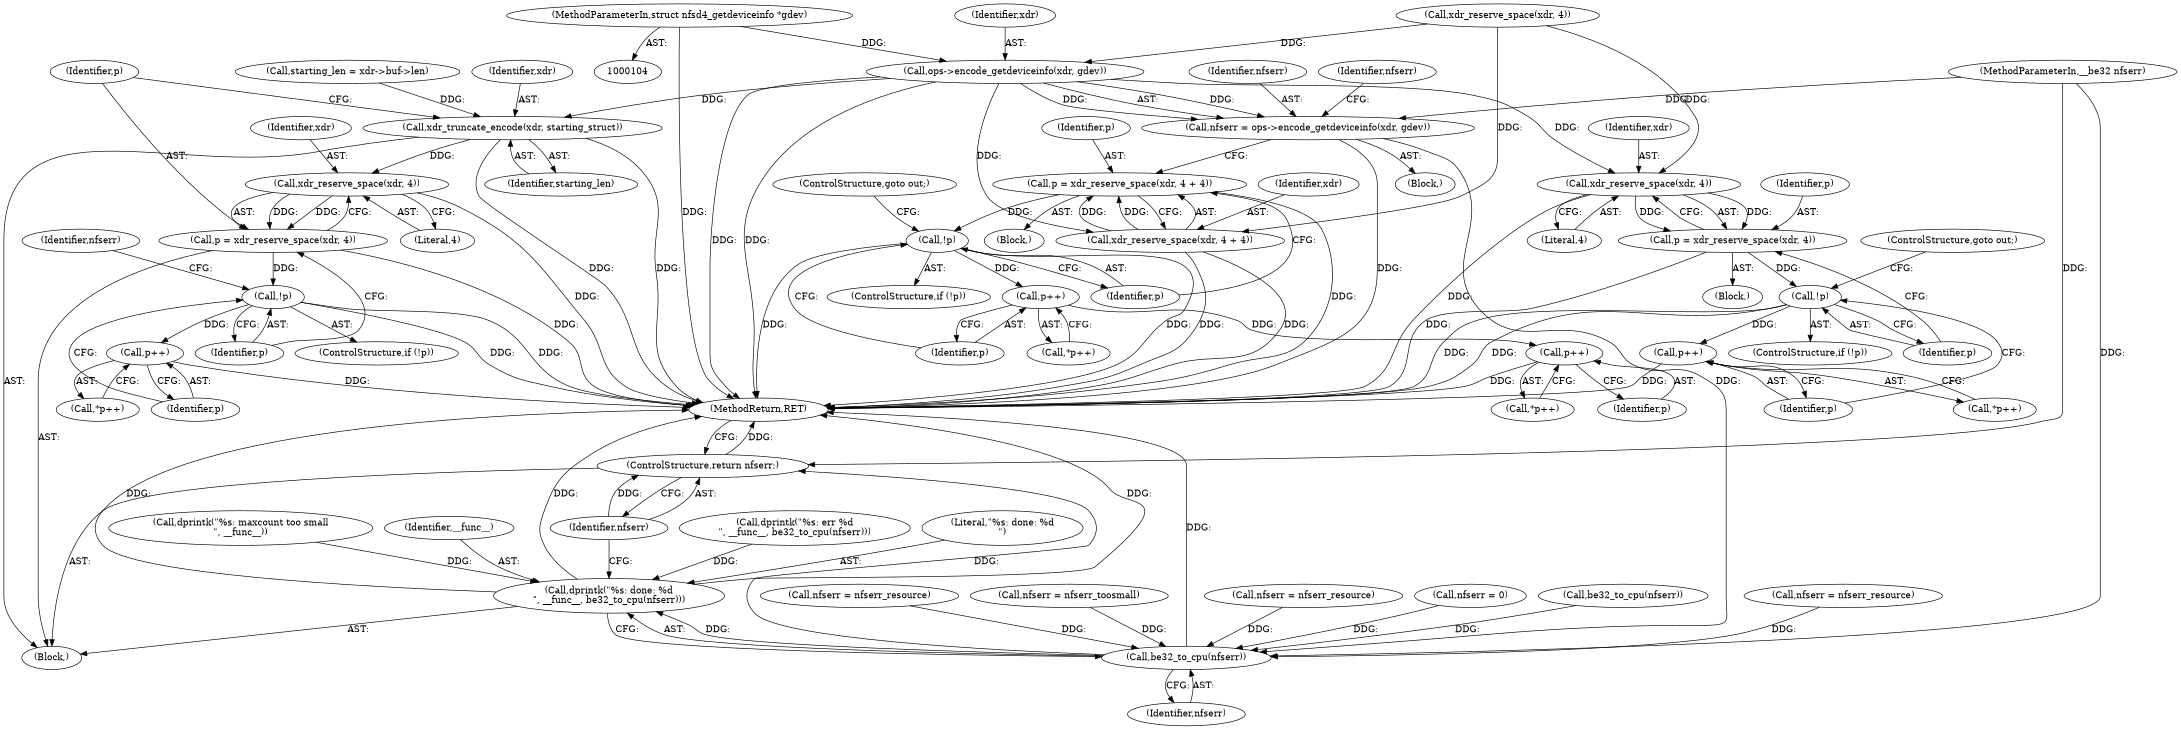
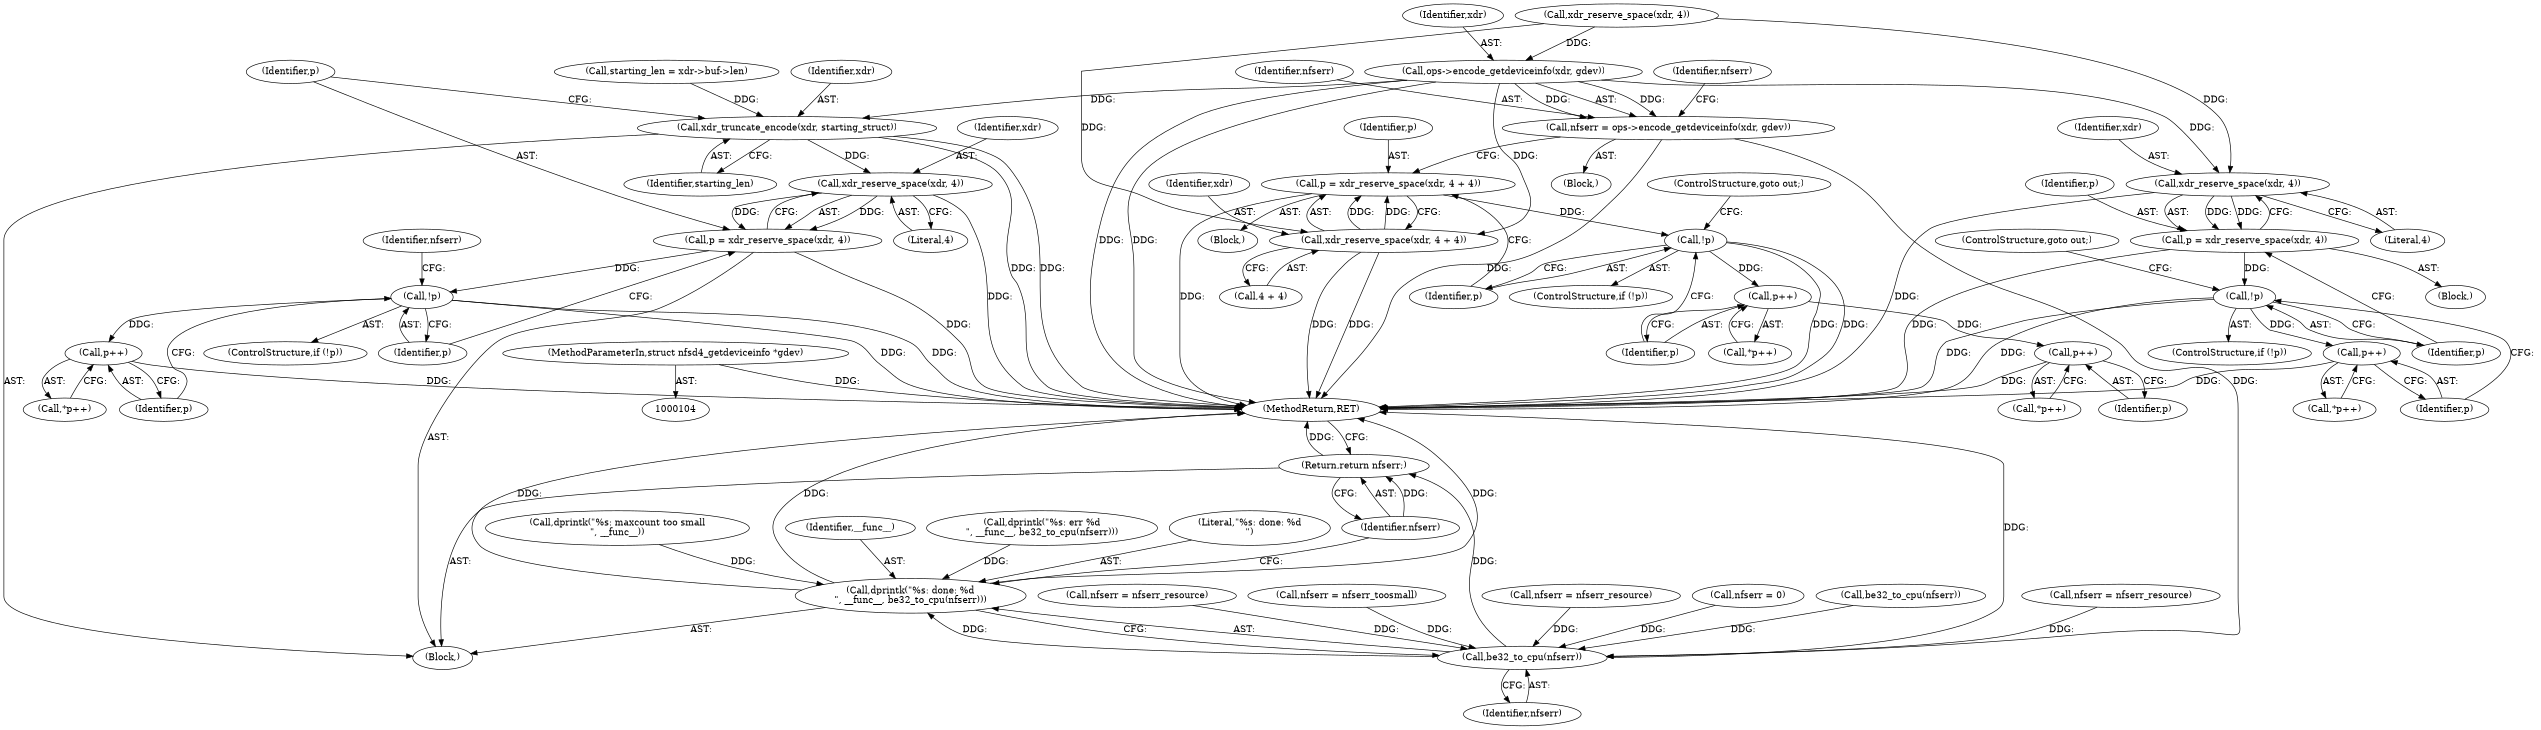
edge "(MethodParameterIn,struct nfsd4_getdeviceinfo *gdev)" -> "(Call,ops->encode_getdeviceinfo(xdr, gdev))": removed, label "DDG:"
node "(MethodParameterIn,__be32 nfserr)": removed
edge "(Call,xdr_truncate_encode(xdr, starting_struct))" -> "(Identifier,starting_len)": label "AST: " -> "CFG: "
node "(Call,4 + 4)": added
node "(ControlStructure,return nfserr;)": label "(ControlStructure,return nfserr;)" -> "(Return,return nfserr;)"
